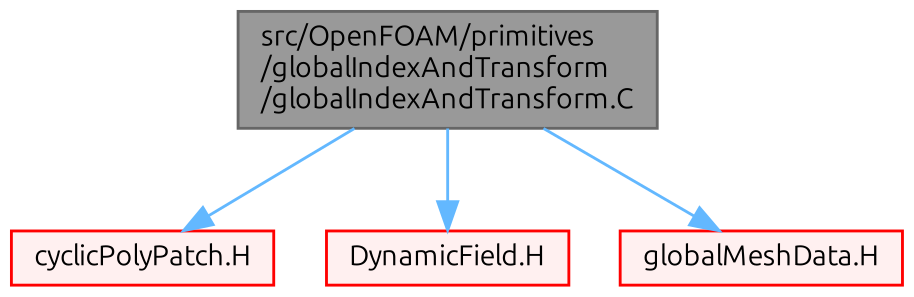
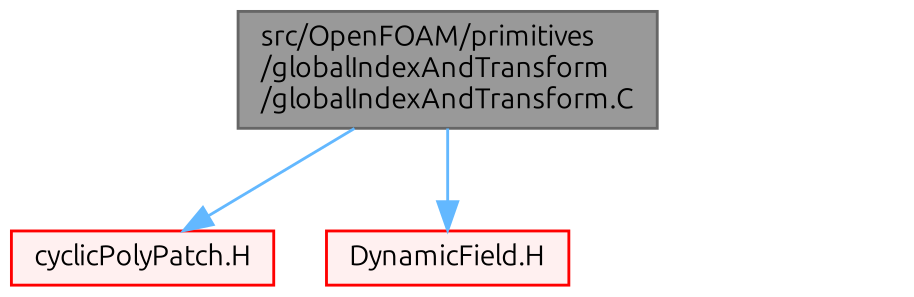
node "globalMeshData.H": removed
